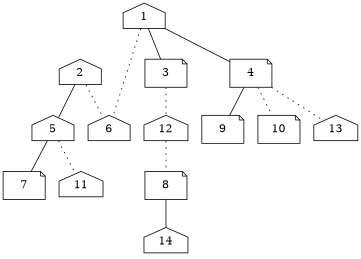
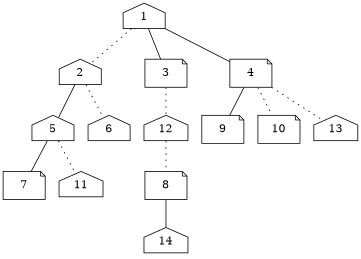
edge "1" -- "6": now "1" -- "2"
